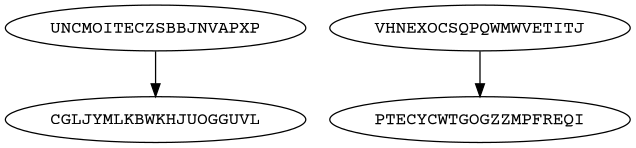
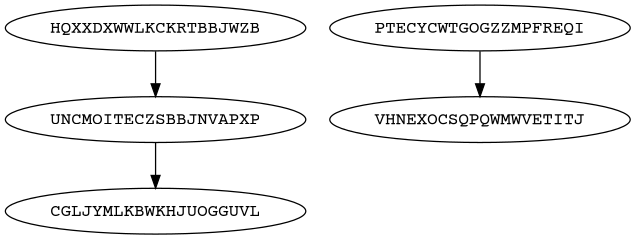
node "HQXXDXWWLKCKRTBBJWZB": added
edge "VHNEXOCSQPQWMWVETITJ" -> "PTECYCWTGOGZZMPFREQI": reversed
